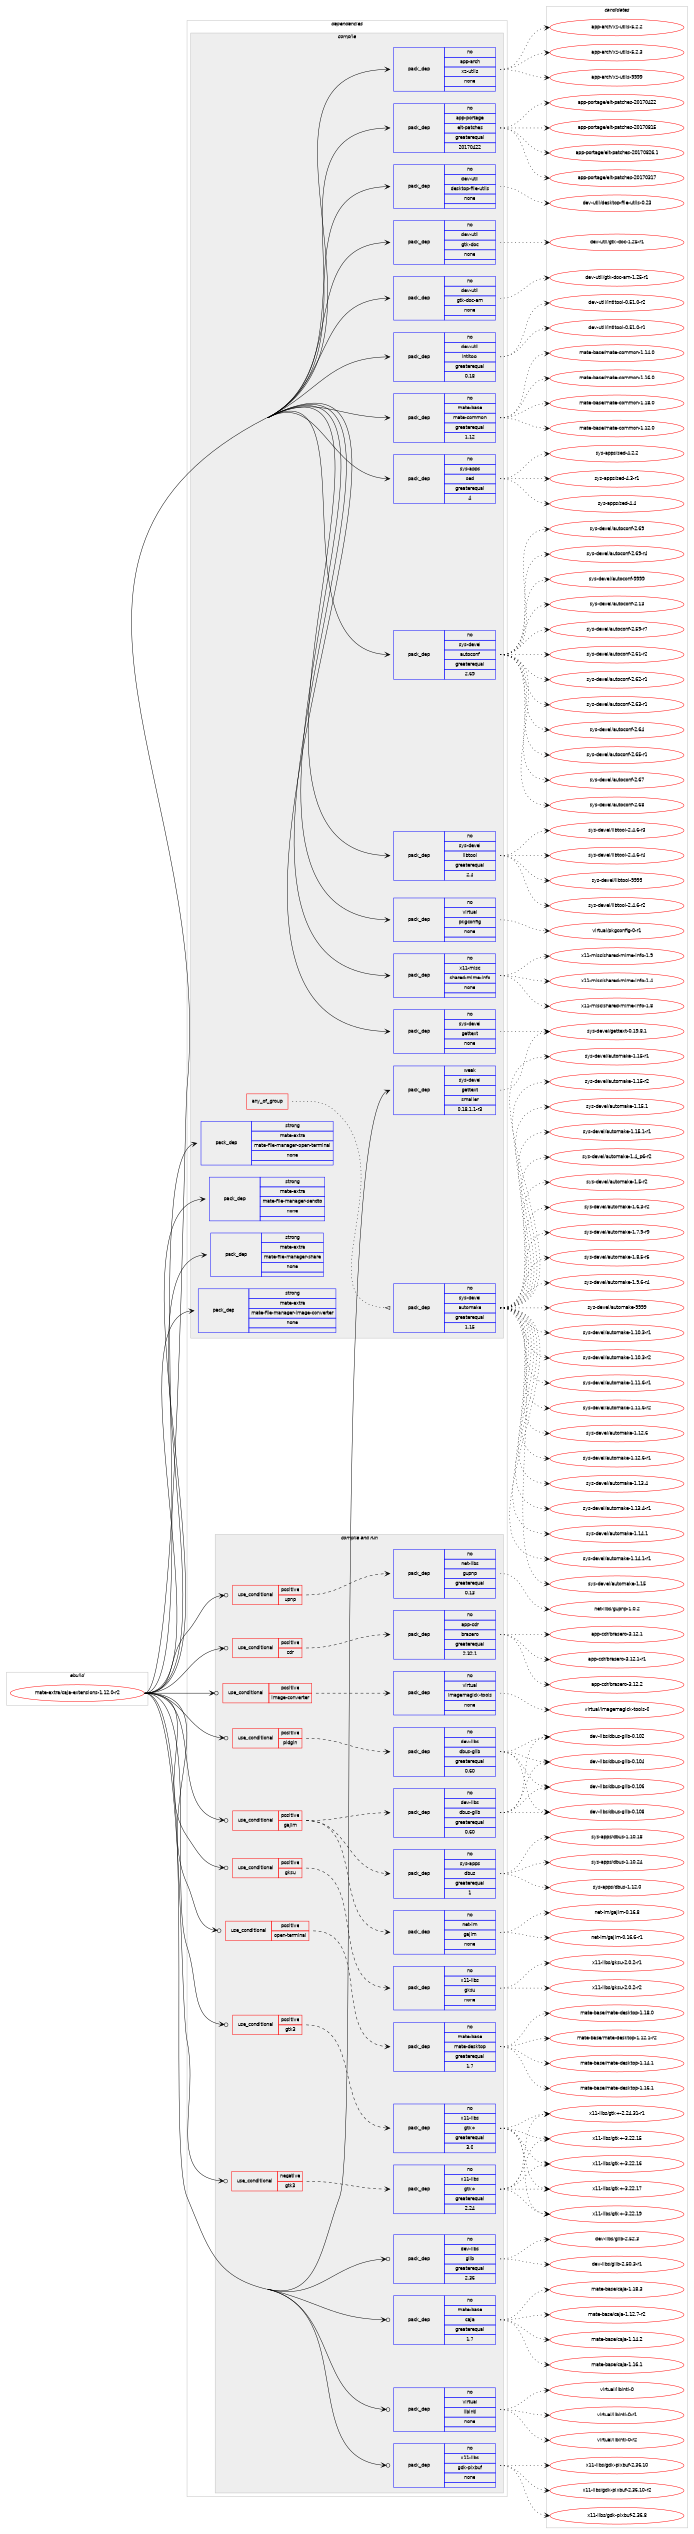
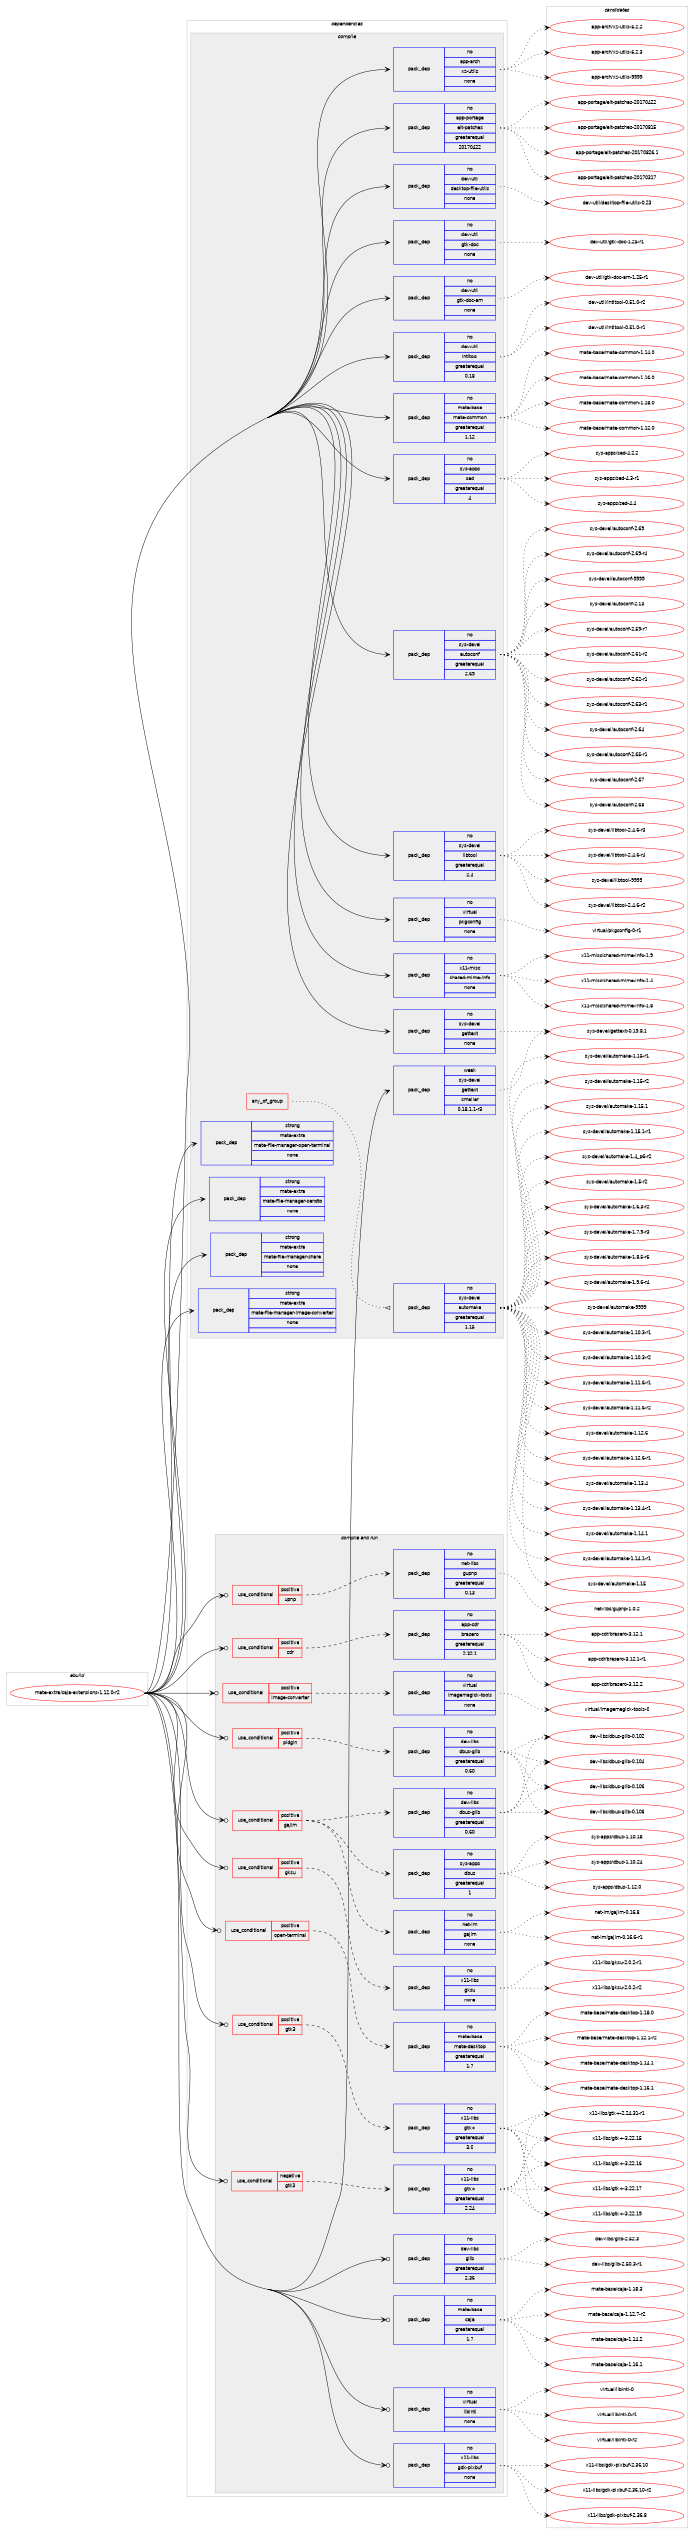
node "sys-devel/automake-1.7.9-r9": label "sys-devel/automake-1.7.9-r9" -> "sys-devel/automake-1.7.9-r3"
